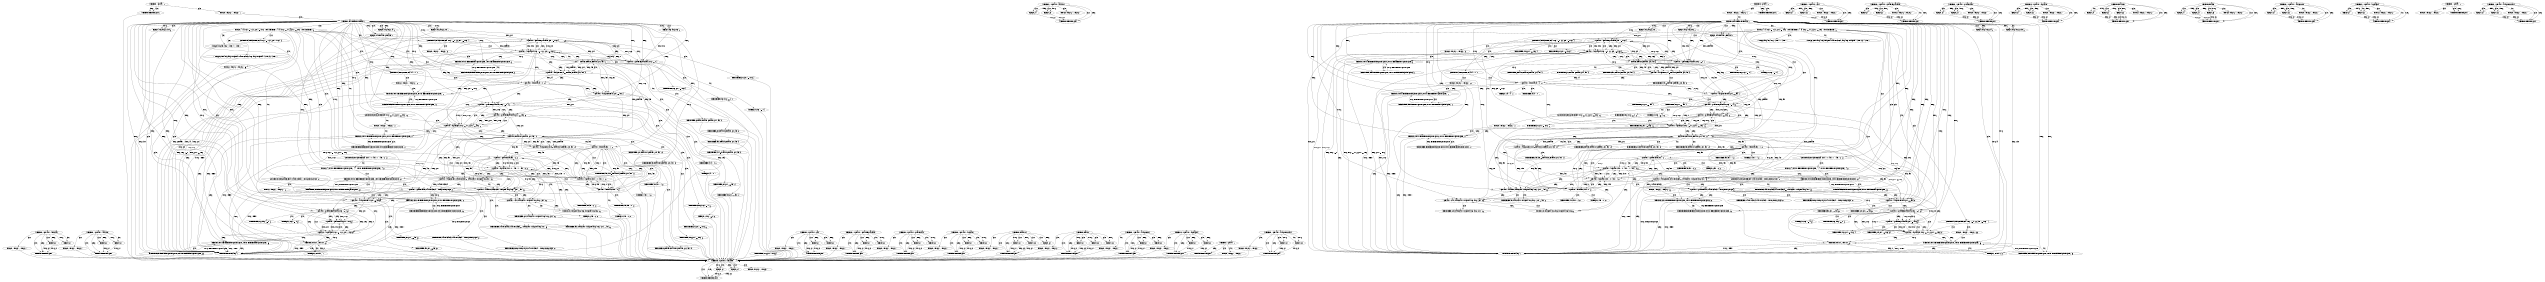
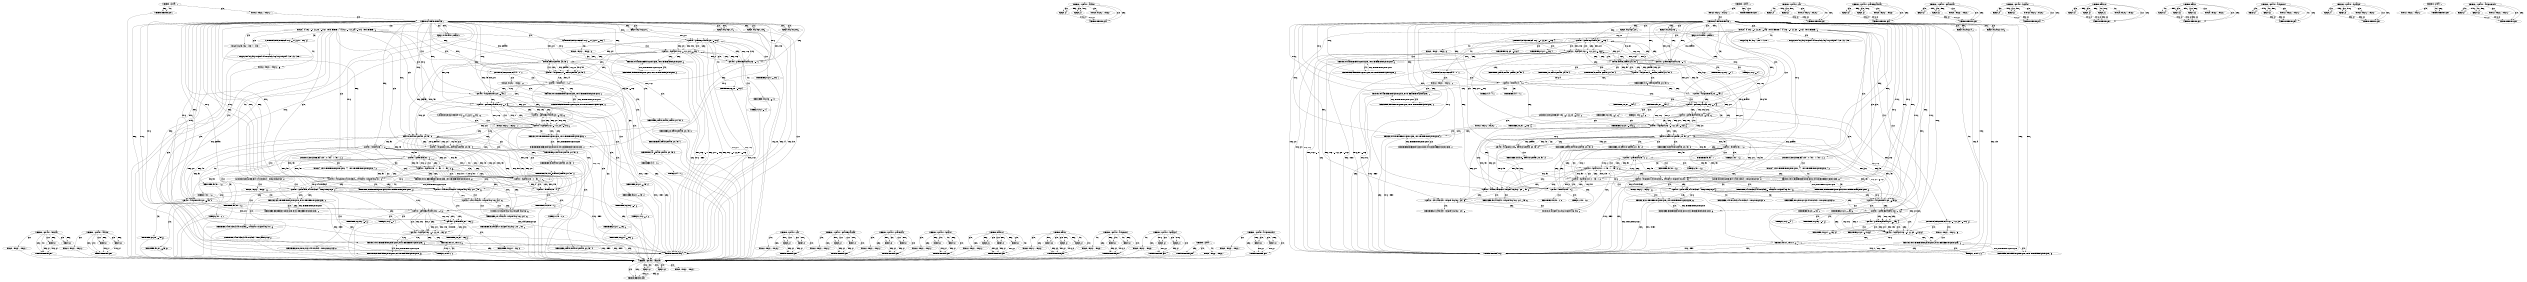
edge "(<operator>.logicalAnd,stop >= 0 && pos > stop)" -> "(<operator>.greaterThan,pos > stop)": label "AST: " -> "INVALID: "
edge "(<operator>.greaterThan,pos > stop)" -> "(IDENTIFIER,stop,pos > stop)": added, label "AST:"
node "(IDENTIFIER,pos,pos > stop)": added
